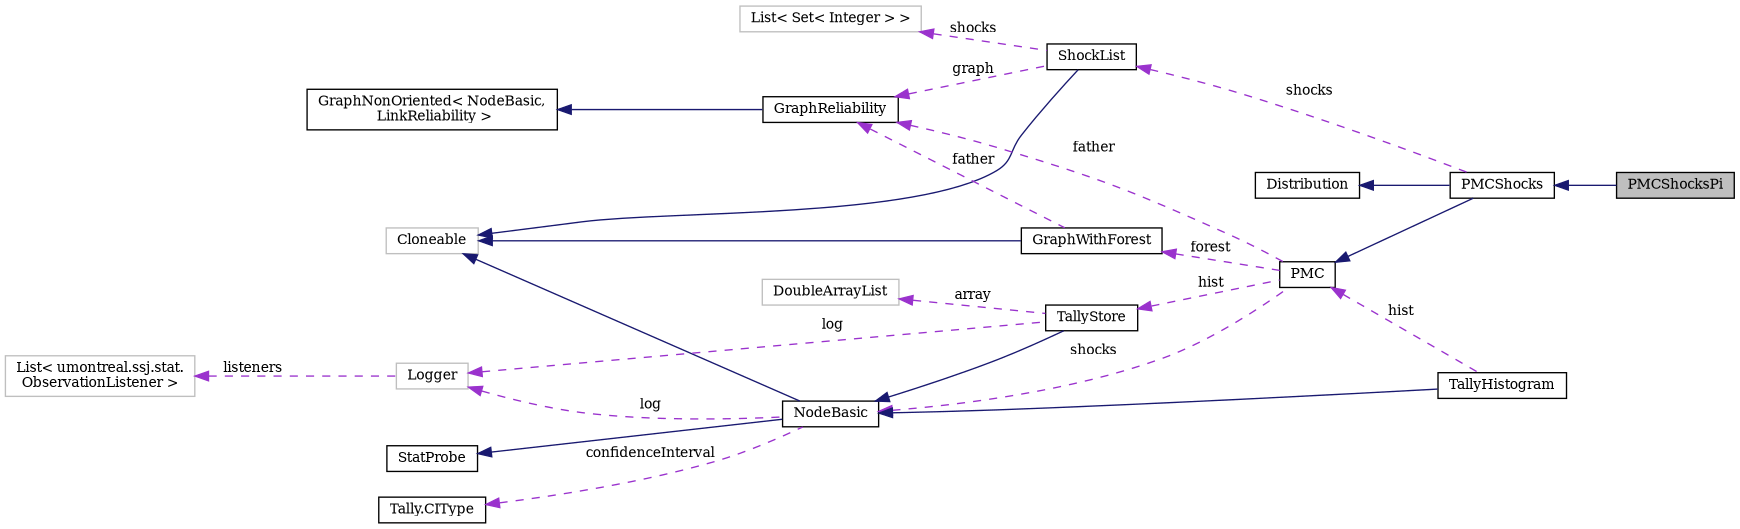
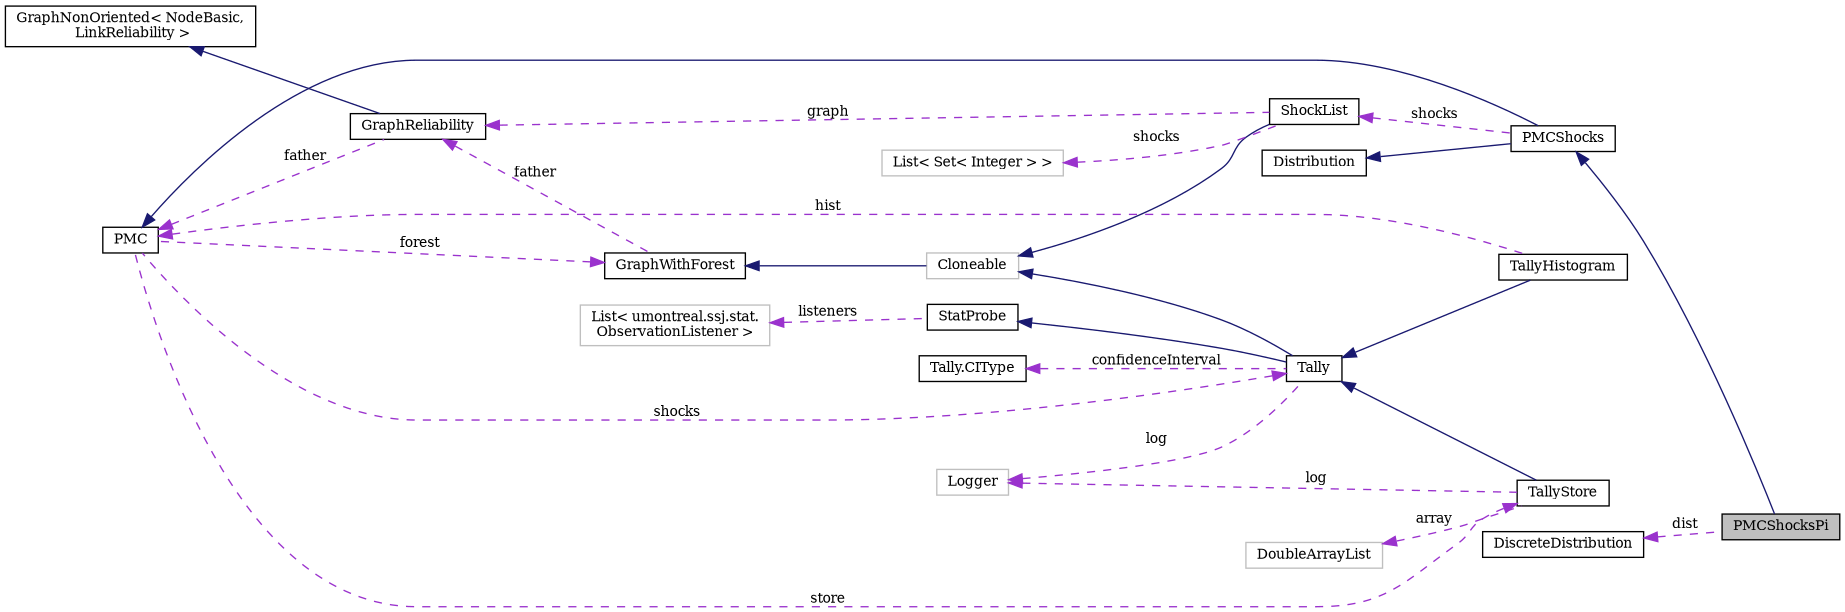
edge "PMC" -> "GraphReliability": reversed
edge "GraphWithForest" -> "Cloneable": reversed
edge "PMC" -> "TallyStore": label " hist" -> " store"
edge "Logger" -> "List< umontreal.ssj.stat. ObservationListener >": now "StatProbe" -> "List< umontreal.ssj.stat. ObservationListener >"
node "NodeBasic": label "NodeBasic" -> "Tally"
node "DiscreteDistribution": added
